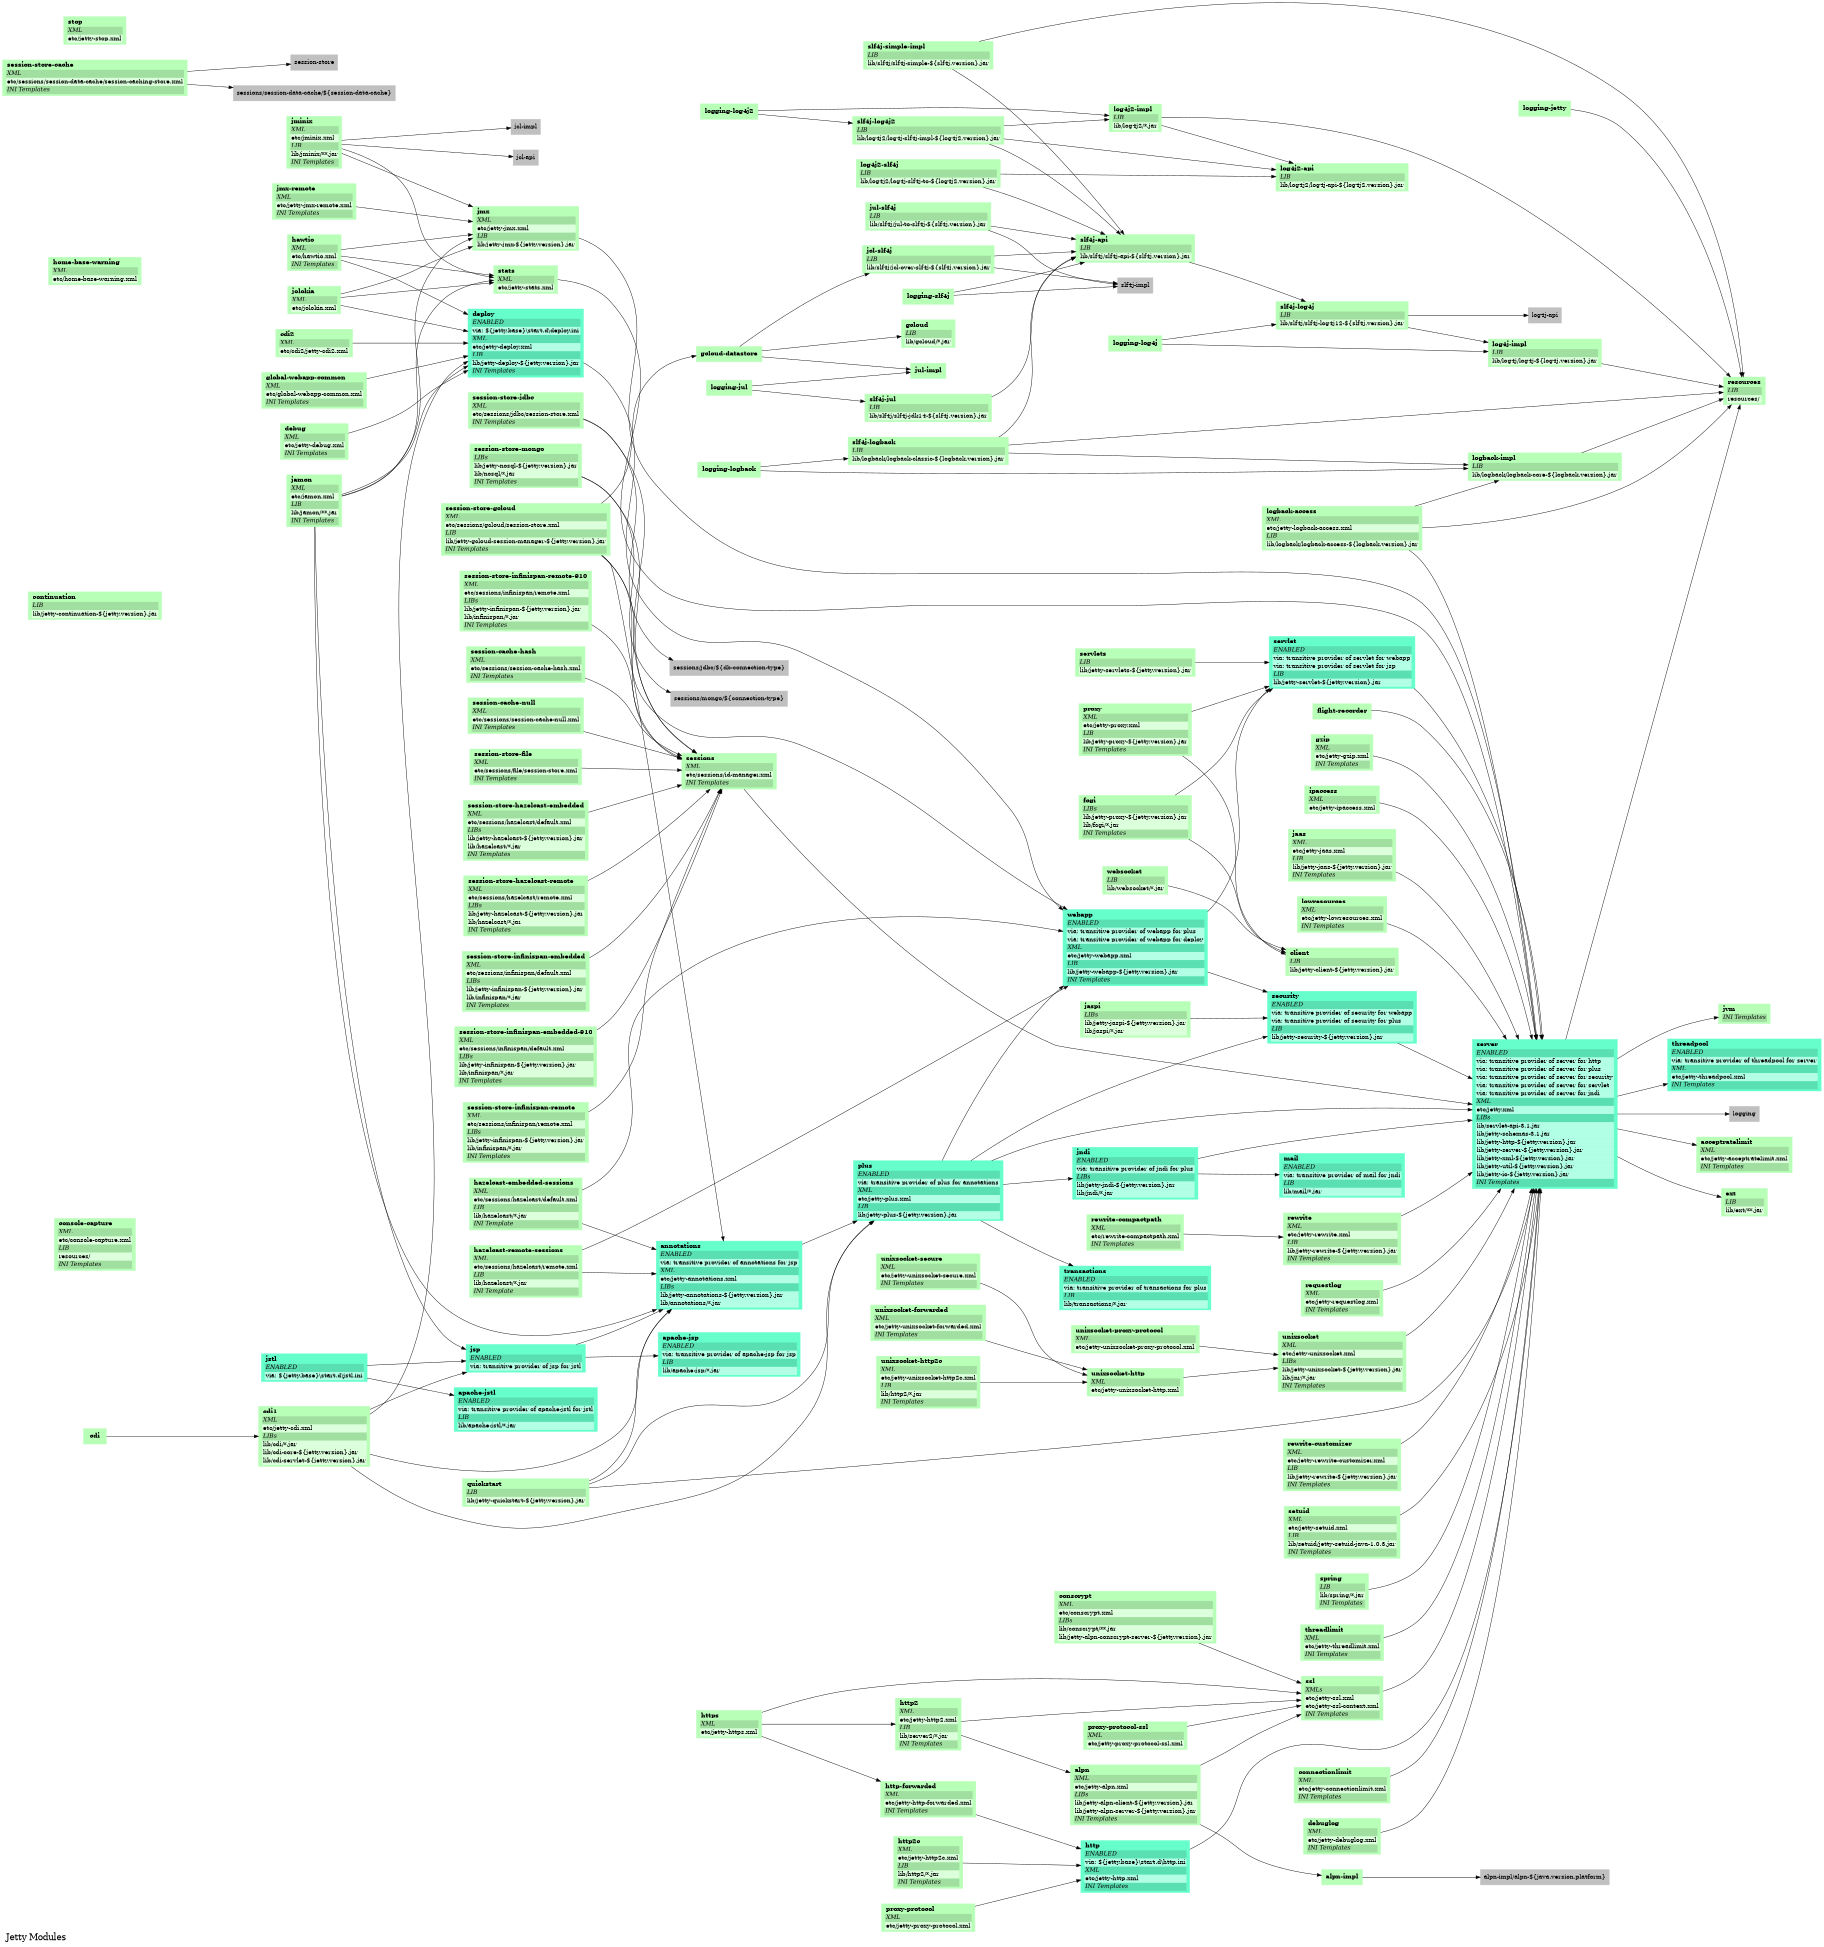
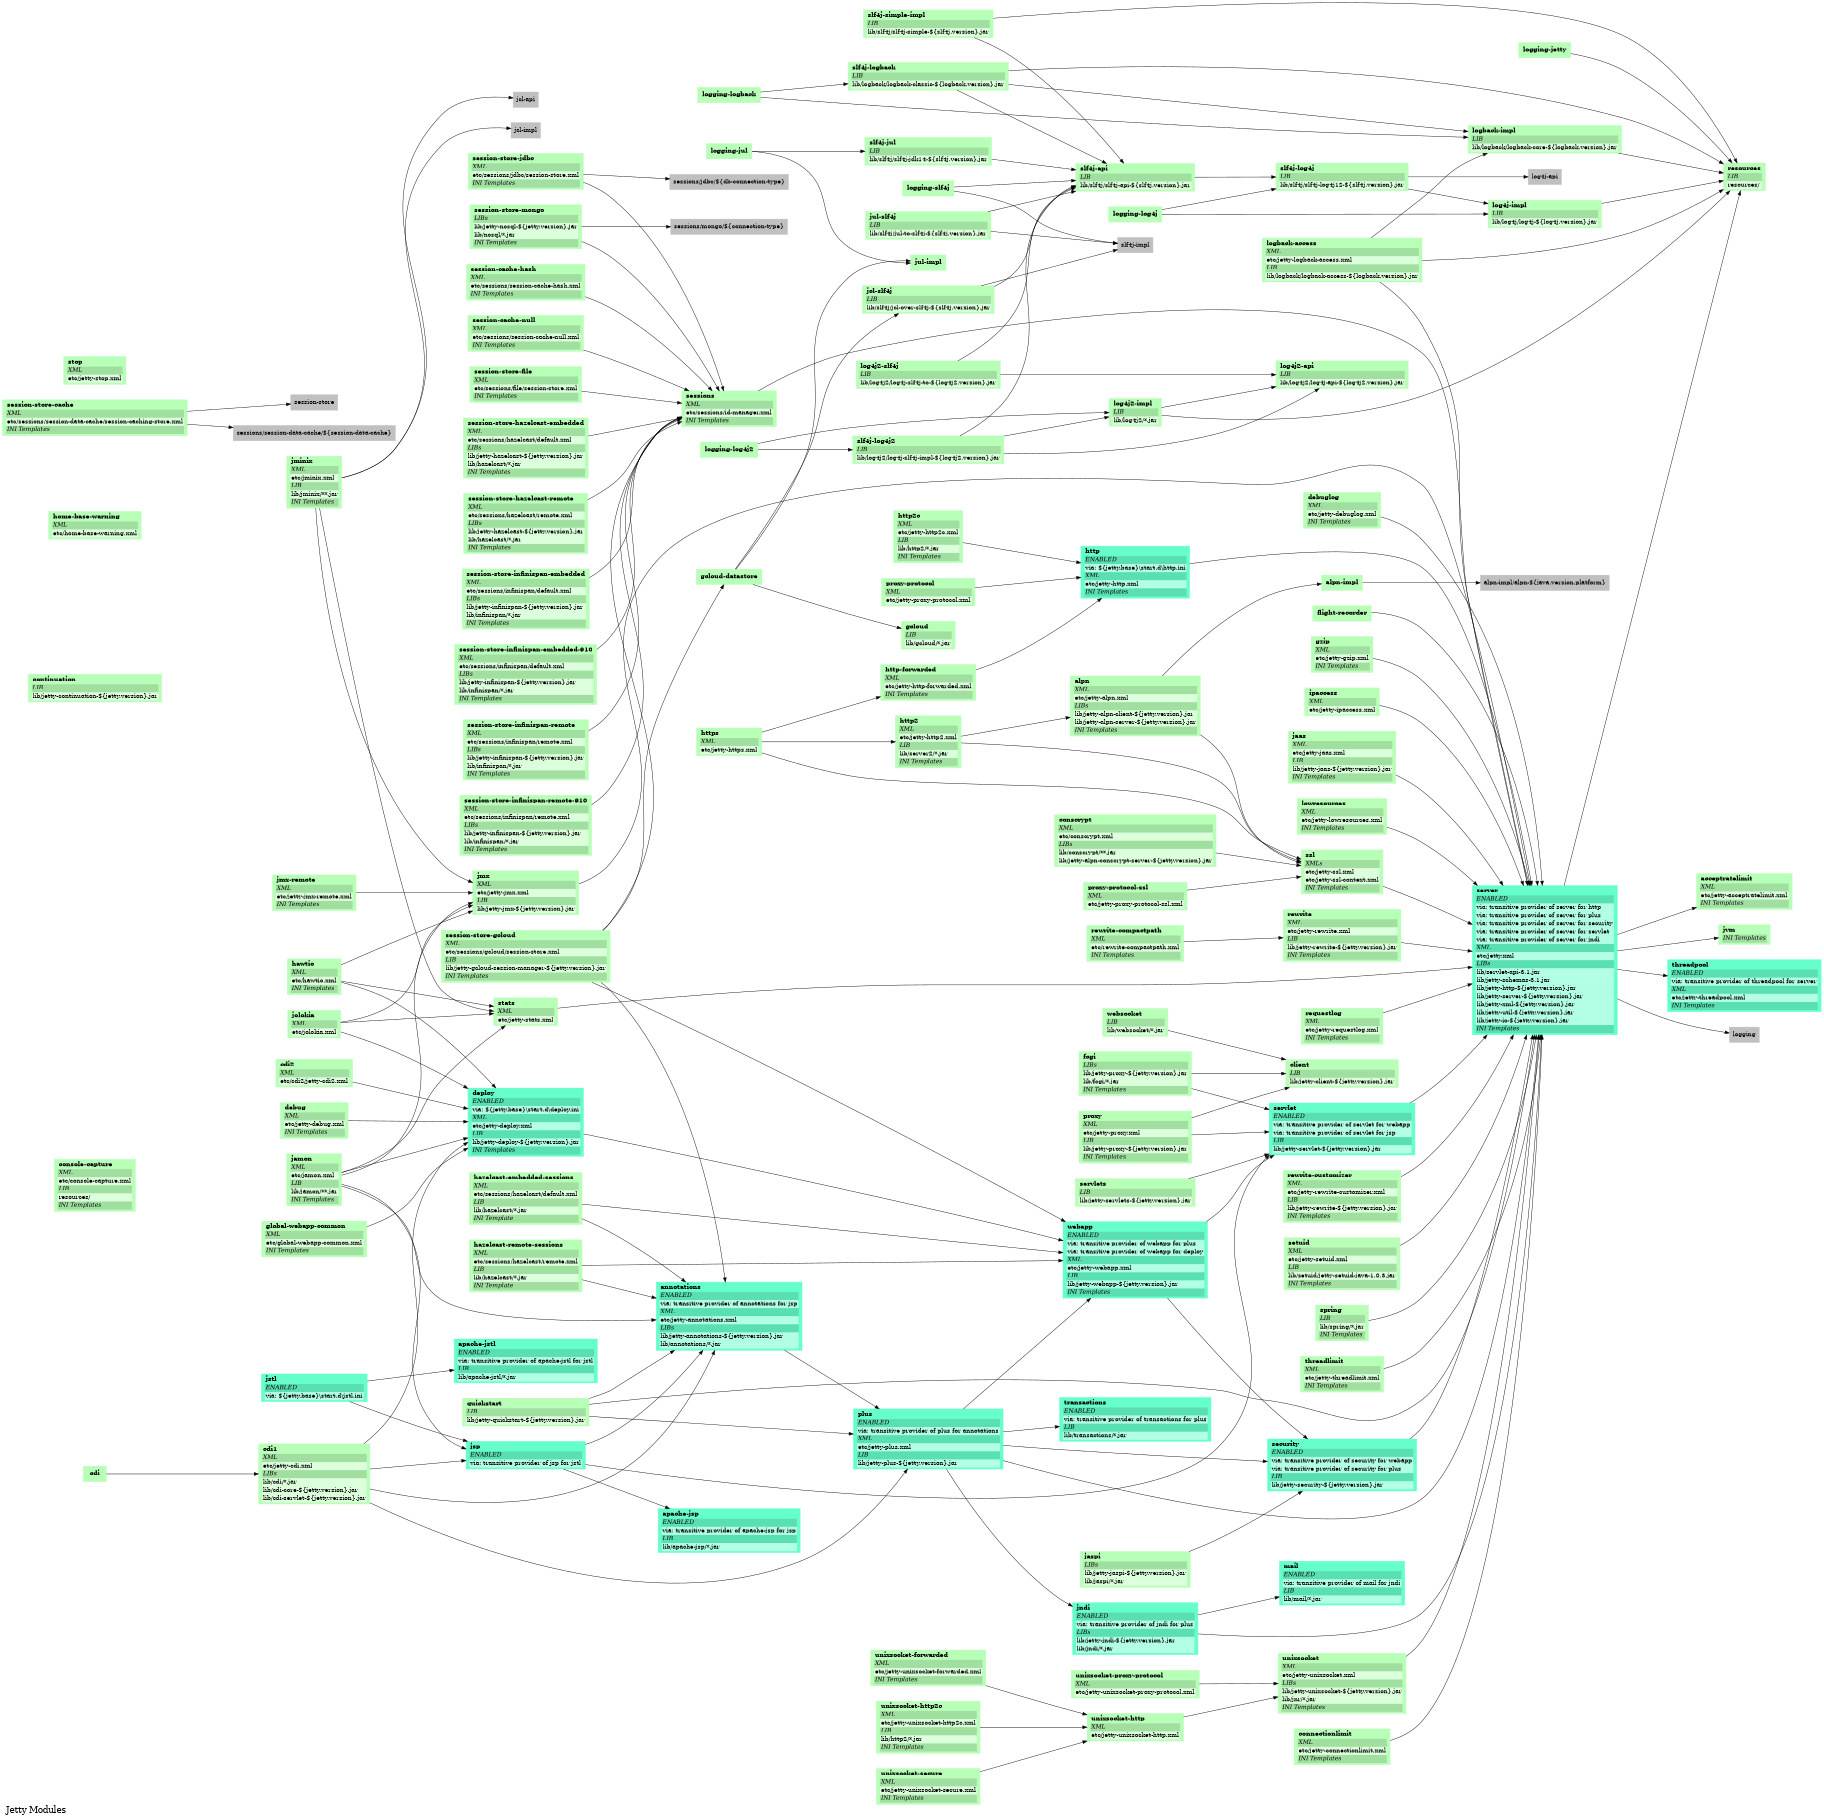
node "ext": removed
edge "jsp" -> "servlet": added
